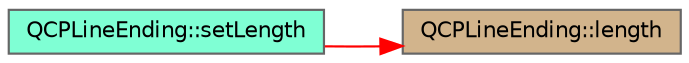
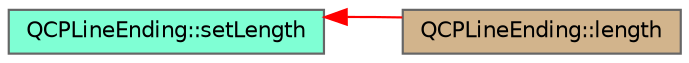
edge "QCPLineEnding::setLength" -> "QCPLineEnding::length": reversed
